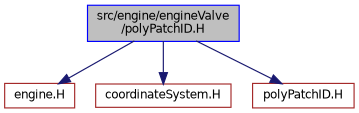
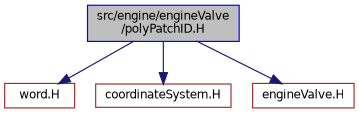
node "engine.H": label "engine.H" -> "word.H"
node "polyPatchID.H": label "polyPatchID.H" -> "engineValve.H"
